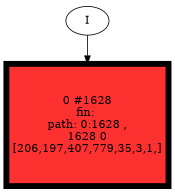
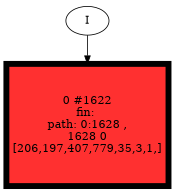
node "0 #1628 fin: path: 0:1628 , 1628 0 [206,197,407,779,35,3,1,]": label "0 #1628 fin: path: 0:1628 , 1628 0 [206,197,407,779,35,3,1,]" -> "0 #1622 fin: path: 0:1628 , 1628 0 [206,197,407,779,35,3,1,]"
